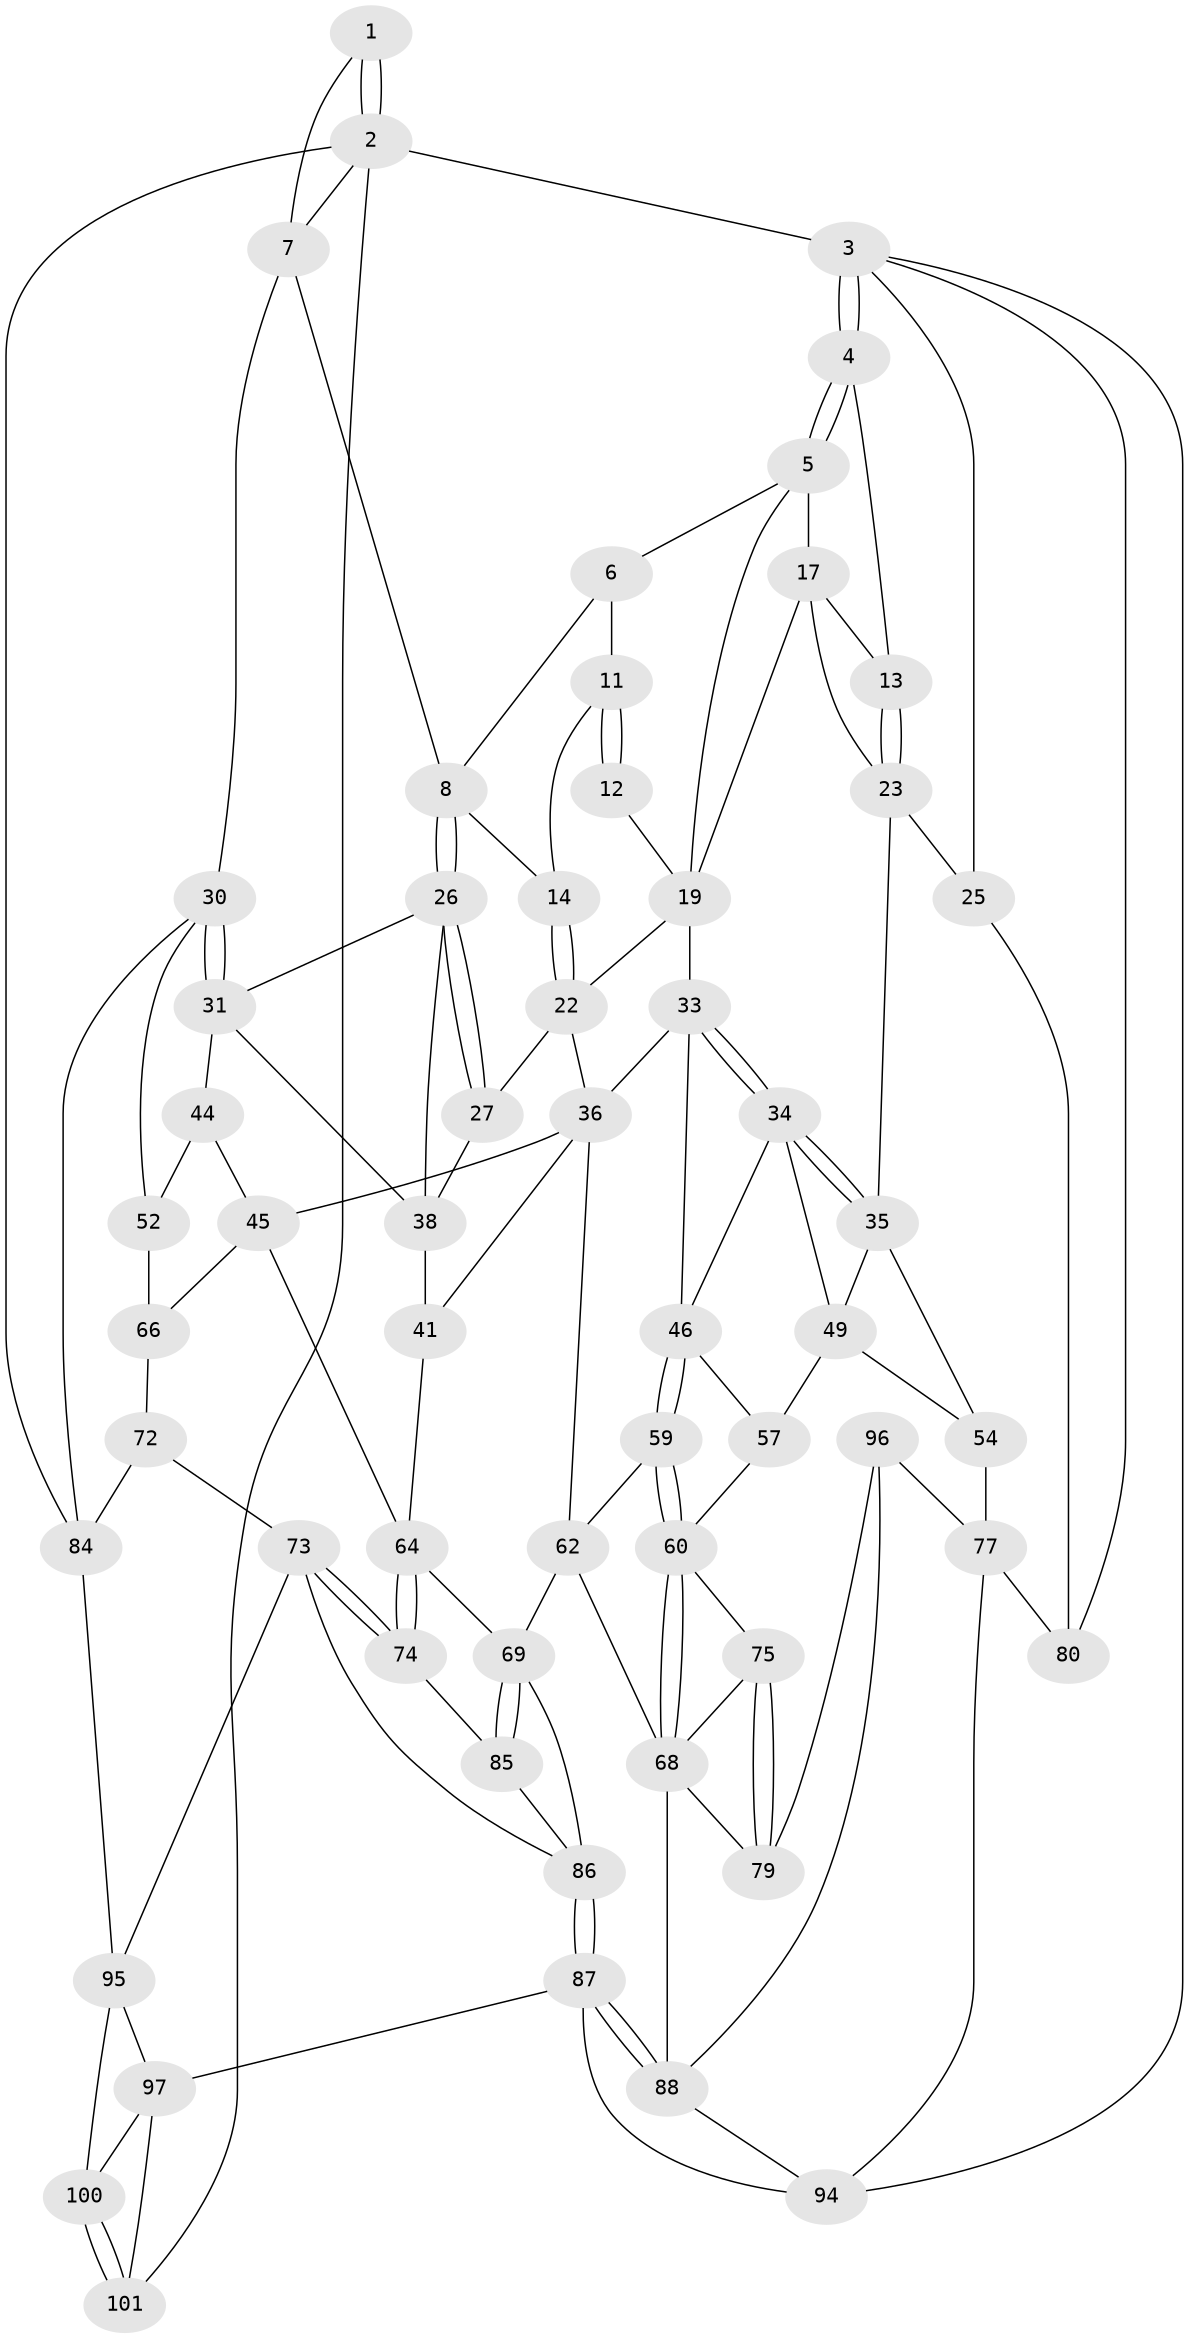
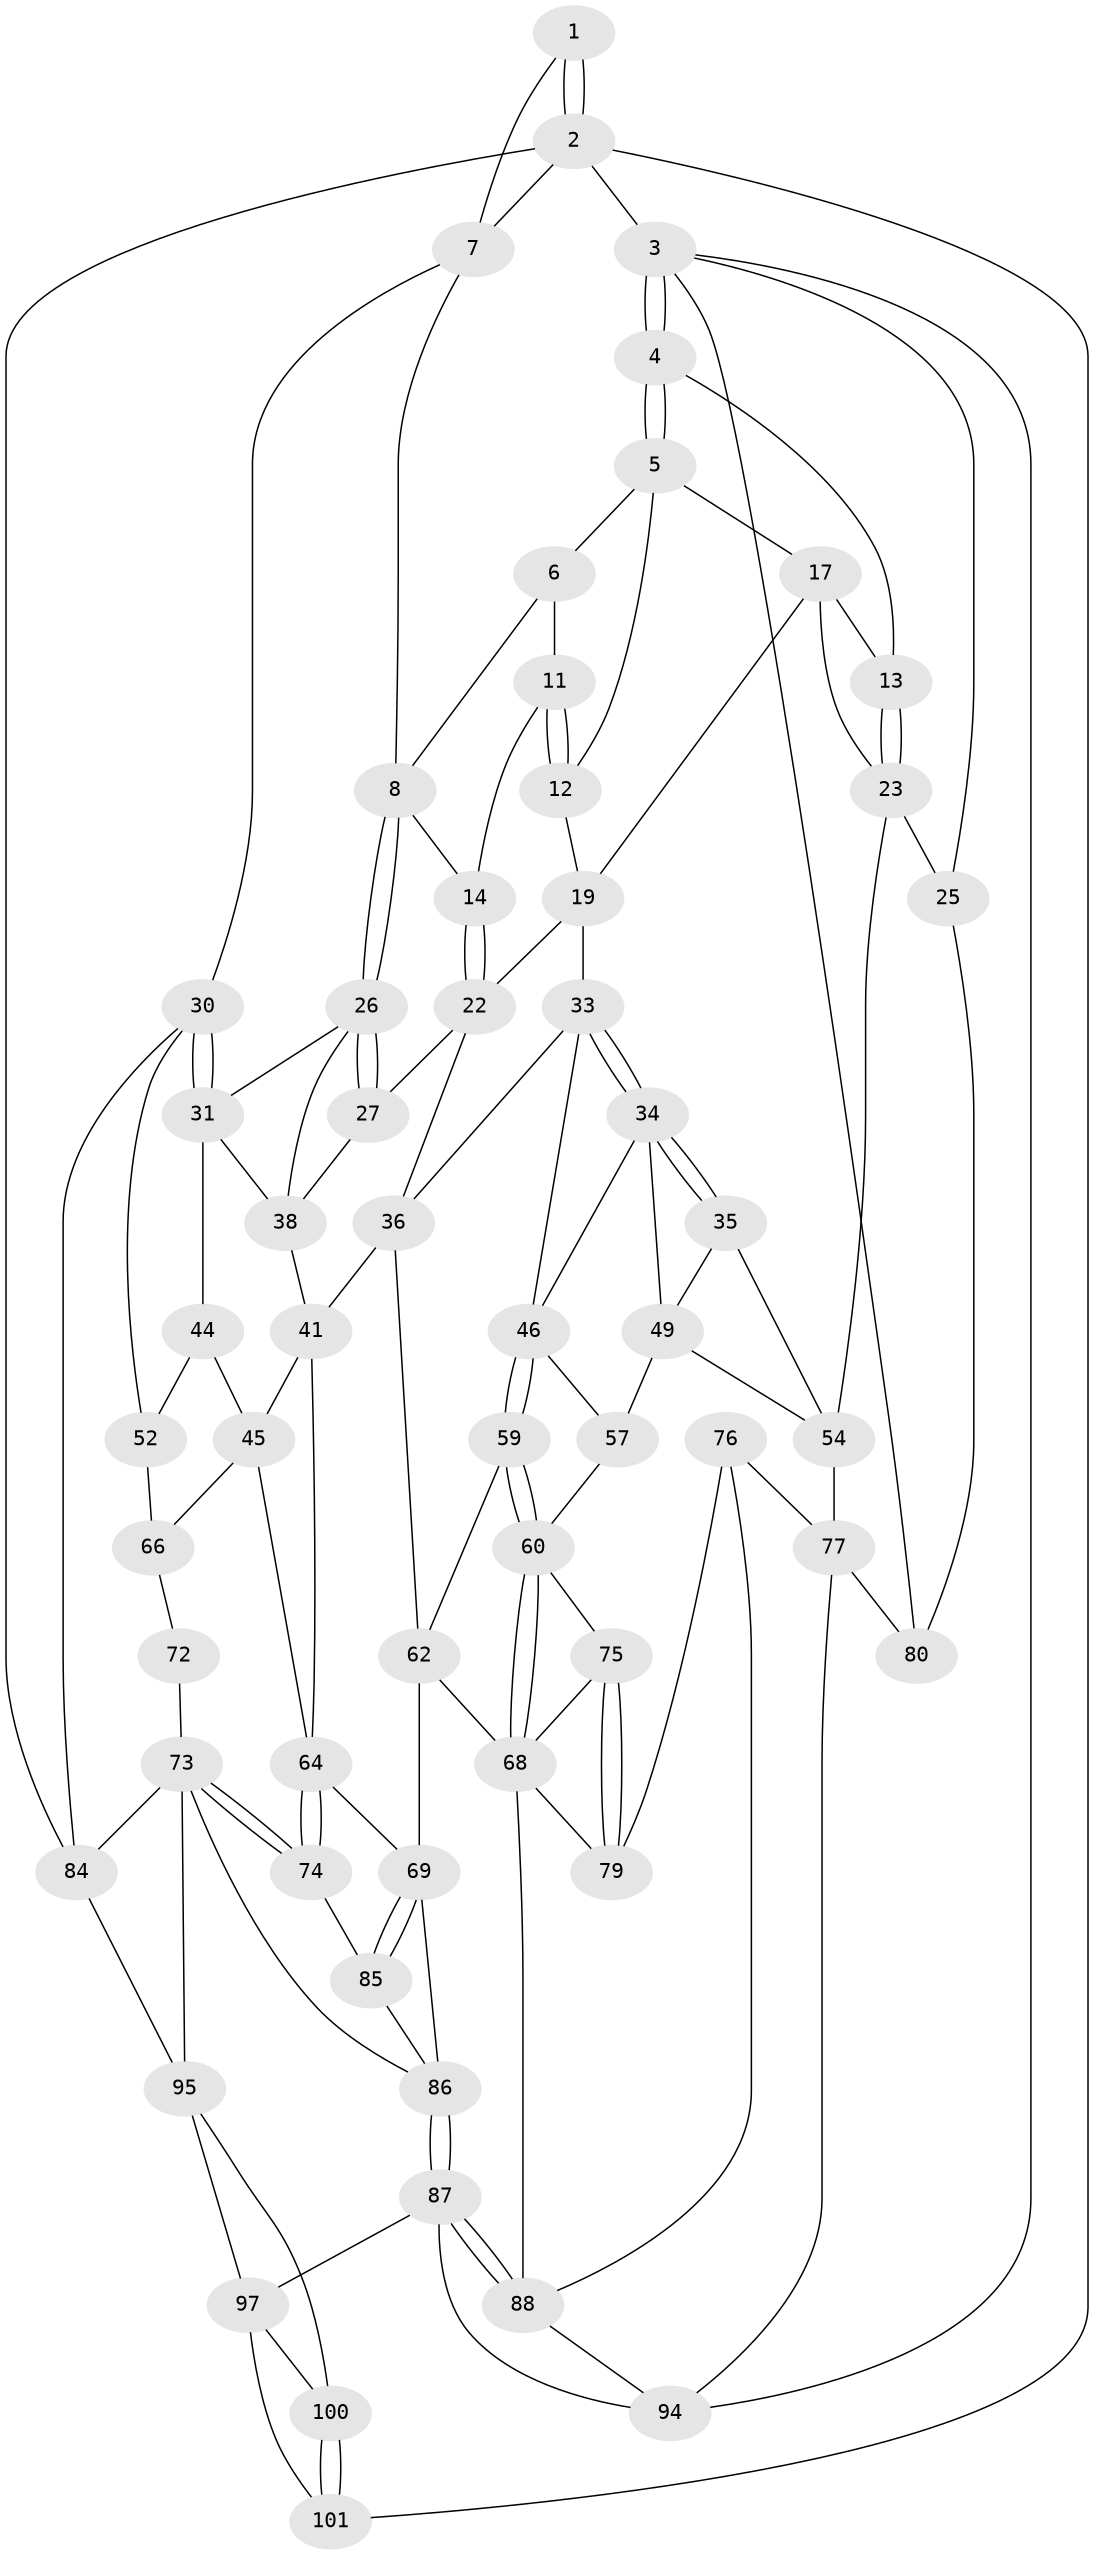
edge "5" -- "19": now "5" -- "12"
edge "23" -- "35": now "23" -- "54"
edge "36" -- "45": now "41" -- "45"
node "96": label "96" -> "76"
edge "72" -- "84": now "73" -- "84"
